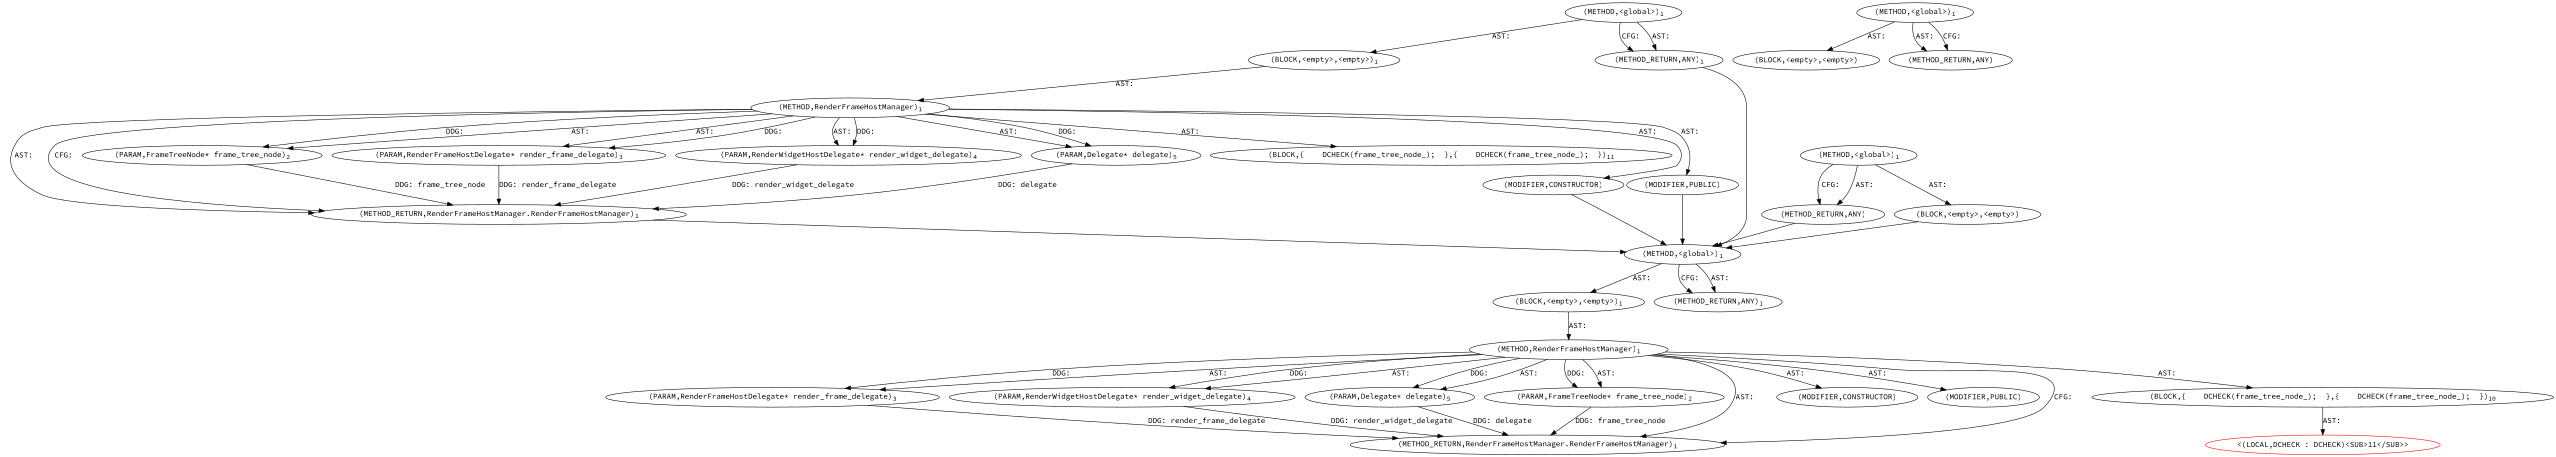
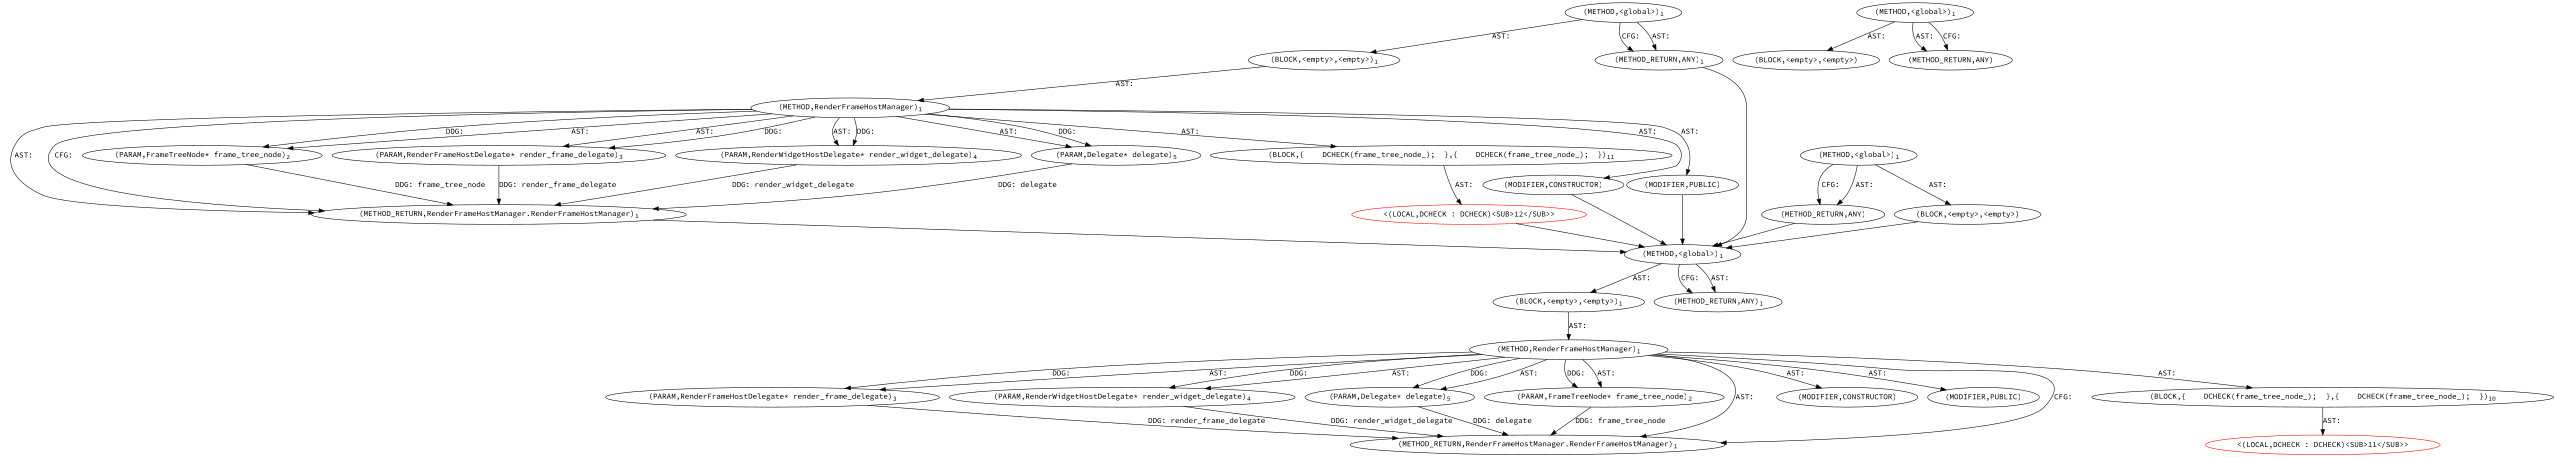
node "<(LOCAL,DCHECK : DCHECK)<SUB>12</SUB>>": added
